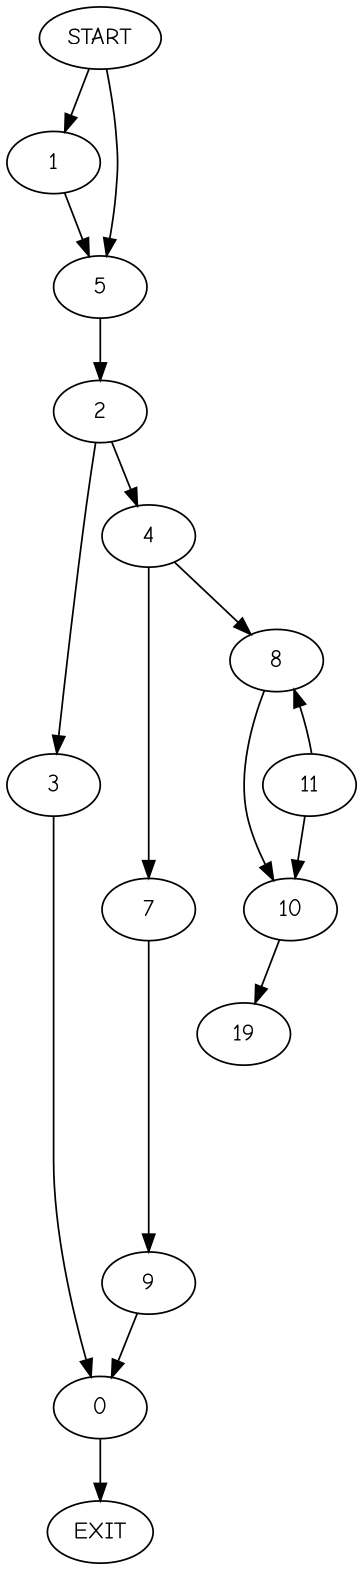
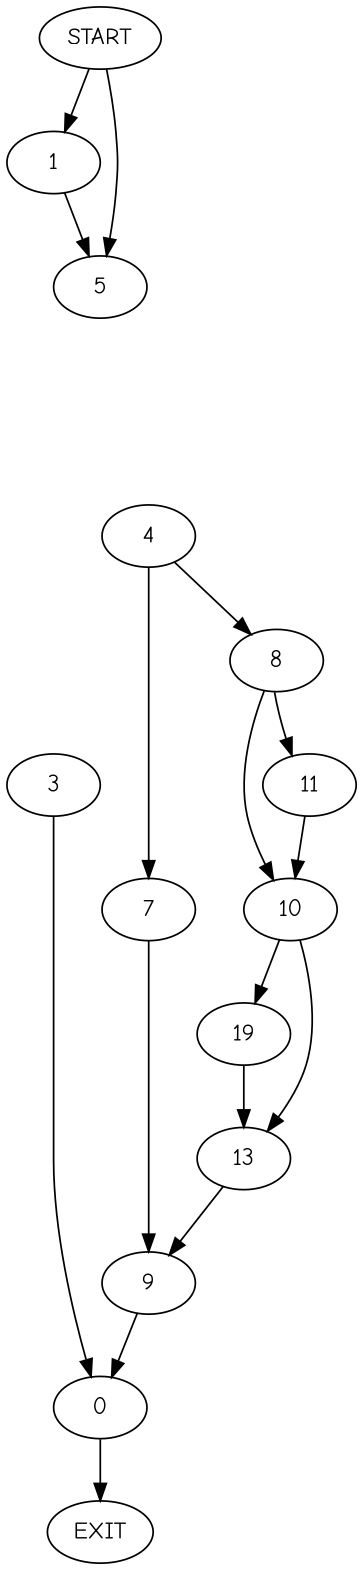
node "2": removed
edge "11" -> "8": reversed
node "13": added
